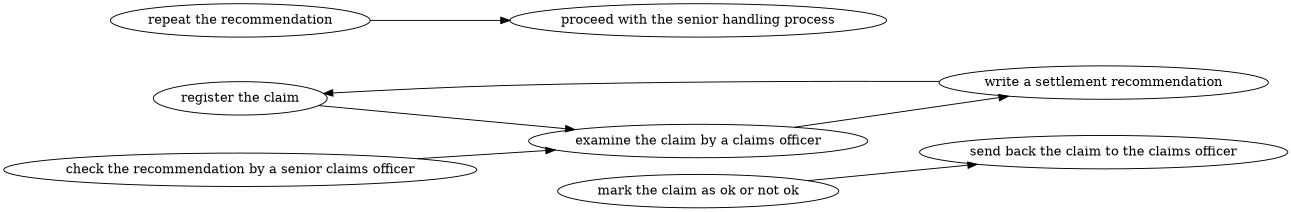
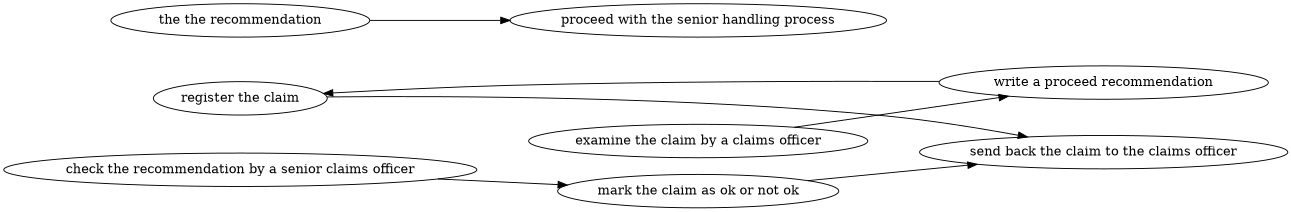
node "repeat the recommendation": label "repeat the recommendation" -> "the the recommendation"
node "write a settlement recommendation": label "write a settlement recommendation" -> "write a proceed recommendation"
edge "register the claim" -> "examine the claim by a claims officer": now "register the claim" -> "send back the claim to the claims officer"
edge "check the recommendation by a senior claims officer" -> "examine the claim by a claims officer": now "check the recommendation by a senior claims officer" -> "mark the claim as ok or not ok"
